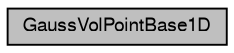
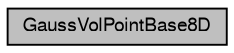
node "GaussVolPointBase1D": label "GaussVolPointBase1D" -> "GaussVolPointBase8D"
